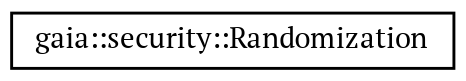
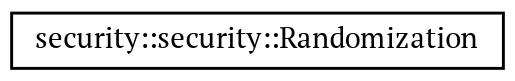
node "gaia::security::Randomization": label "gaia::security::Randomization" -> "security::security::Randomization"
